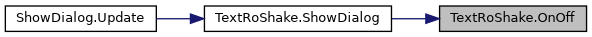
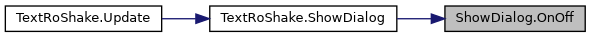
node "ShowDialog.Update": label "ShowDialog.Update" -> "TextRoShake.Update"
node "TextRoShake.OnOff": label "TextRoShake.OnOff" -> "ShowDialog.OnOff"
